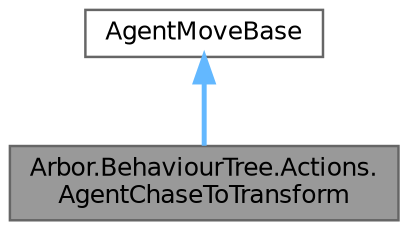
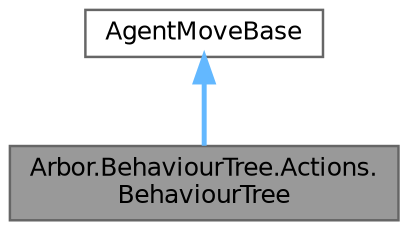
node "Arbor.BehaviourTree.Actions. AgentChaseToTransform": label "Arbor.BehaviourTree.Actions. AgentChaseToTransform" -> "Arbor.BehaviourTree.Actions. BehaviourTree"
